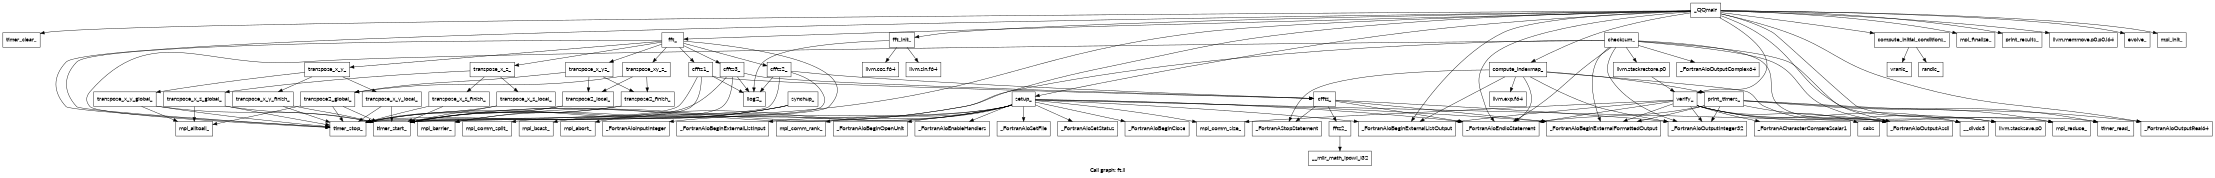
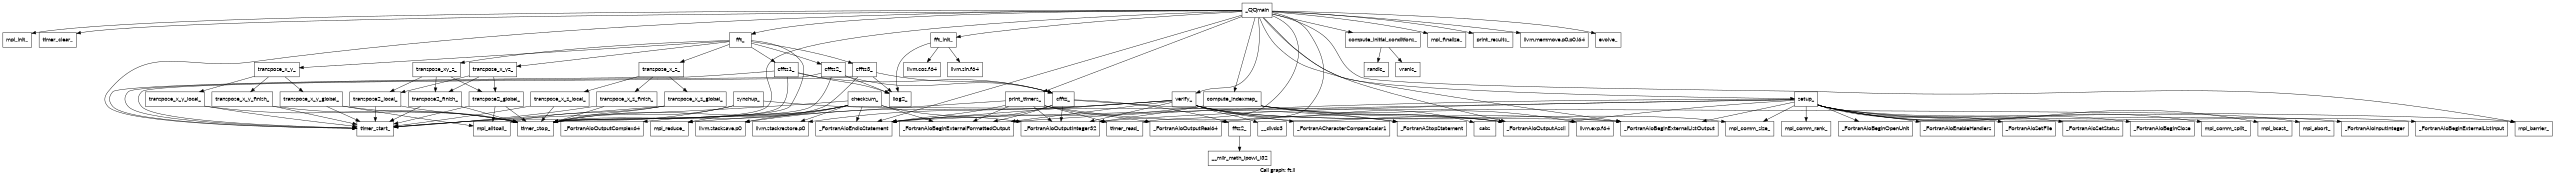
edge "llvm.stackrestore.p0" -> "verify_": reversed
edge "compute_indexmap_" -> "print_timers_": now "_QQmain" -> "print_timers_"
edge "fft_" -> "timer_start_": removed
edge "setup_" -> "_FortranAioOutputInteger32": added
edge "checksum_" -> "__divdc3": removed
